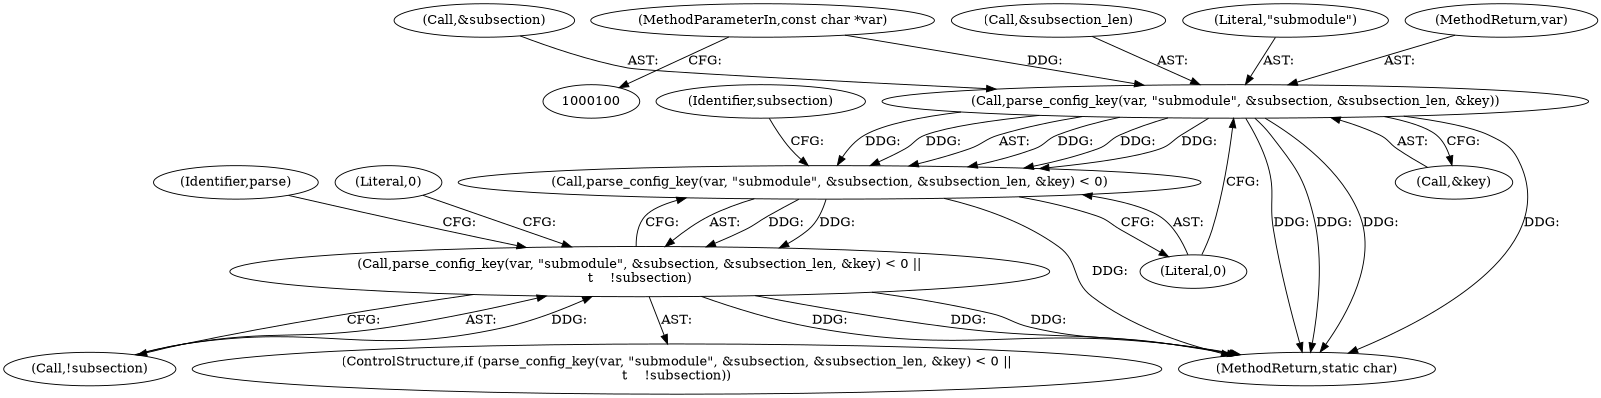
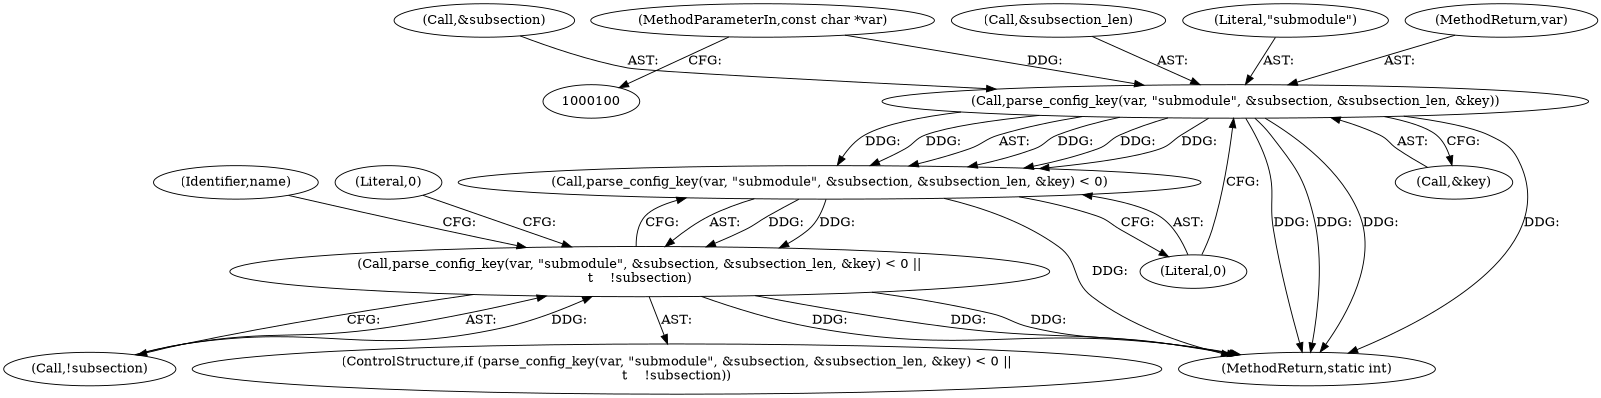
node "(Identifier,subsection)": removed
node "(Identifier,parse)": label "(Identifier,parse)" -> "(Identifier,name)"
node "(MethodReturn,static char)": label "(MethodReturn,static char)" -> "(MethodReturn,static int)"
